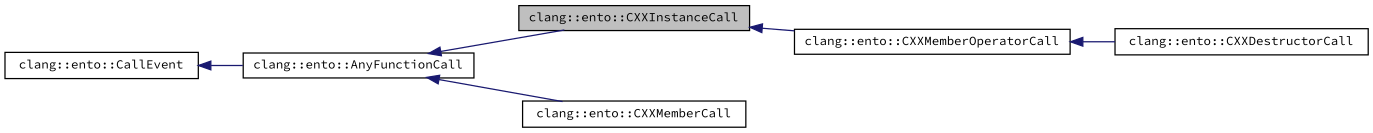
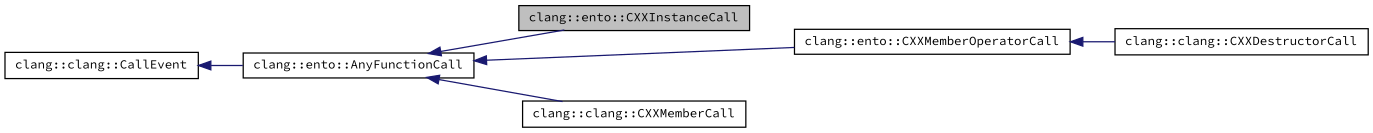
edge "clang::ento::CXXMemberOperatorCall" -> "clang::ento::CXXInstanceCall": now "clang::ento::CXXMemberOperatorCall" -> "clang::ento::AnyFunctionCall"
node "clang::ento::CXXDestructorCall": label "clang::ento::CXXDestructorCall" -> "clang::clang::CXXDestructorCall"
node "clang::ento::CallEvent": label "clang::ento::CallEvent" -> "clang::clang::CallEvent"
node "clang::ento::CXXMemberCall": label "clang::ento::CXXMemberCall" -> "clang::clang::CXXMemberCall"
